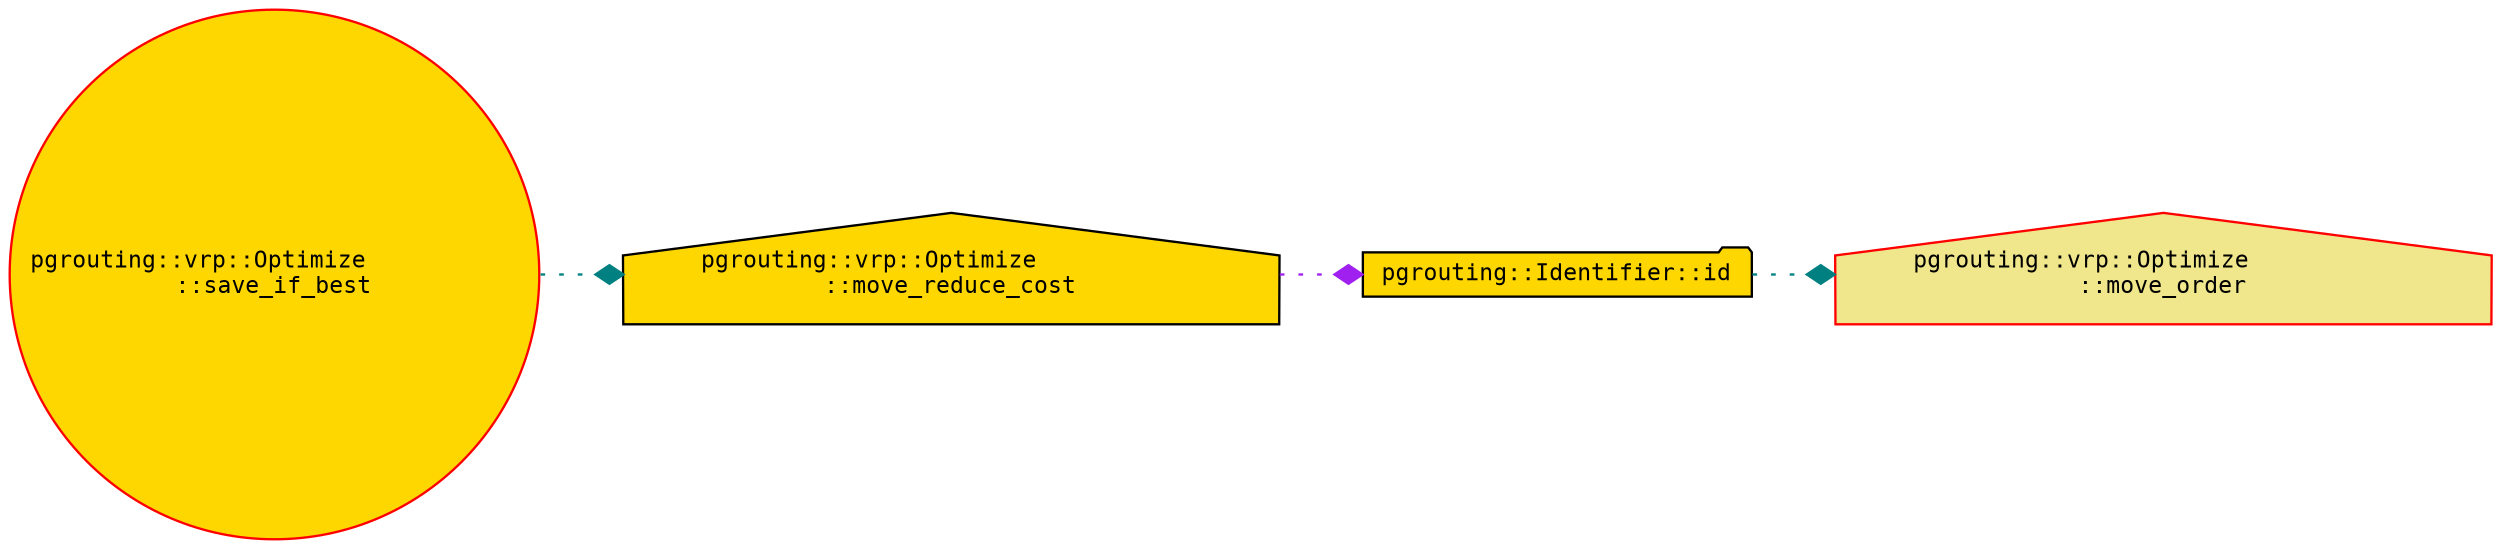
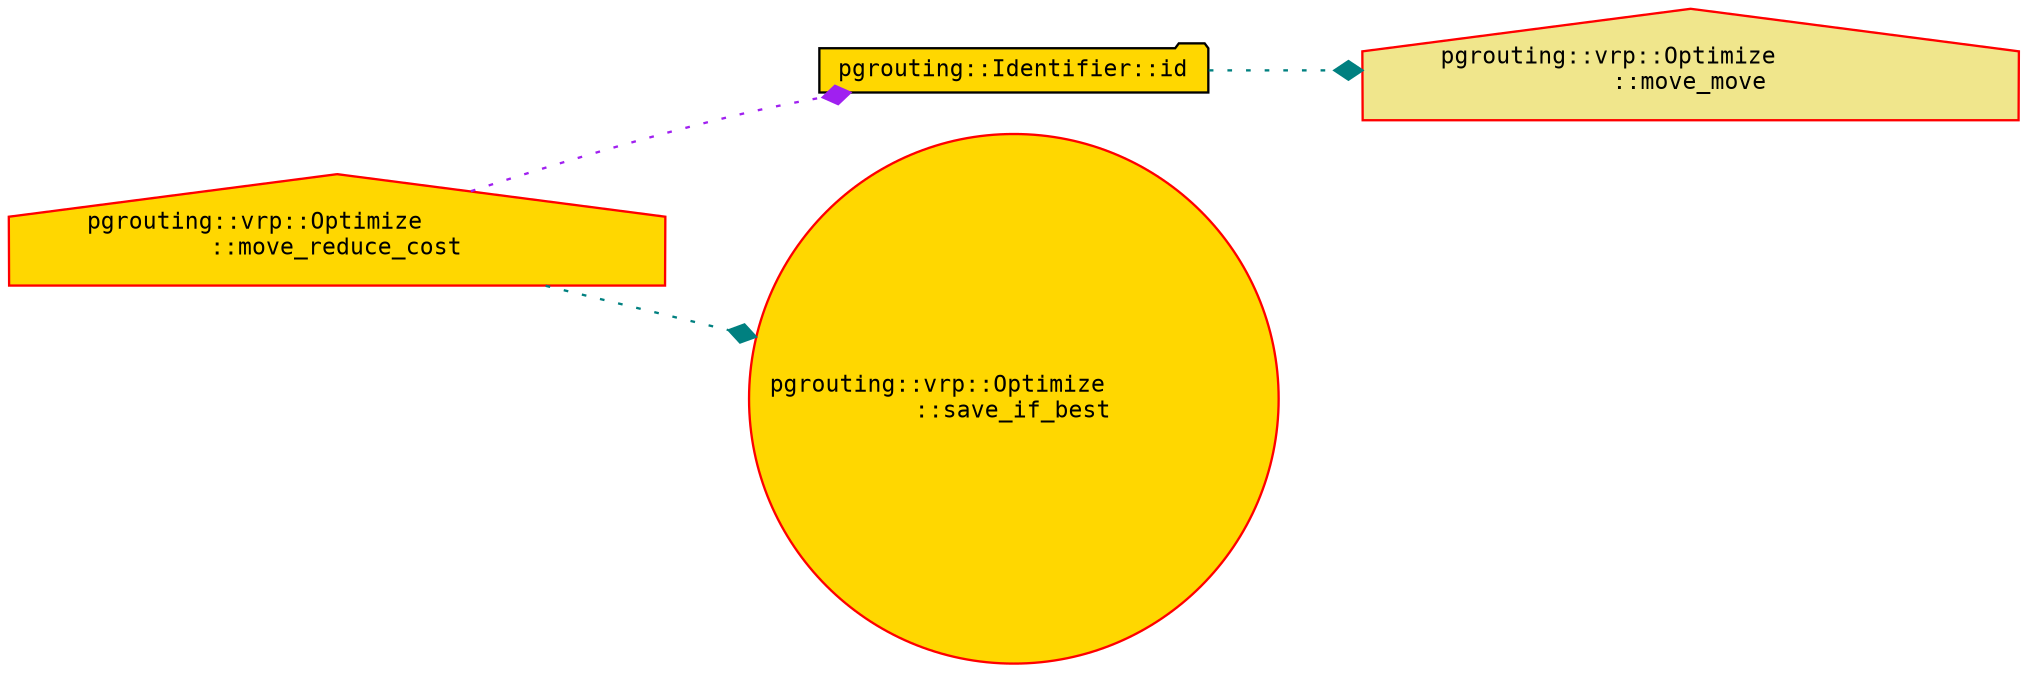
edge "pgrouting::vrp::Optimize ::save_if_best" -> "pgrouting::vrp::Optimize ::move_reduce_cost": reversed
node "pgrouting::vrp::Optimize ::move_reduce_cost": color black -> red
node "pgrouting::vrp::Optimize ::move_order": label "pgrouting::vrp::Optimize ::move_order" -> "pgrouting::vrp::Optimize ::move_move"
